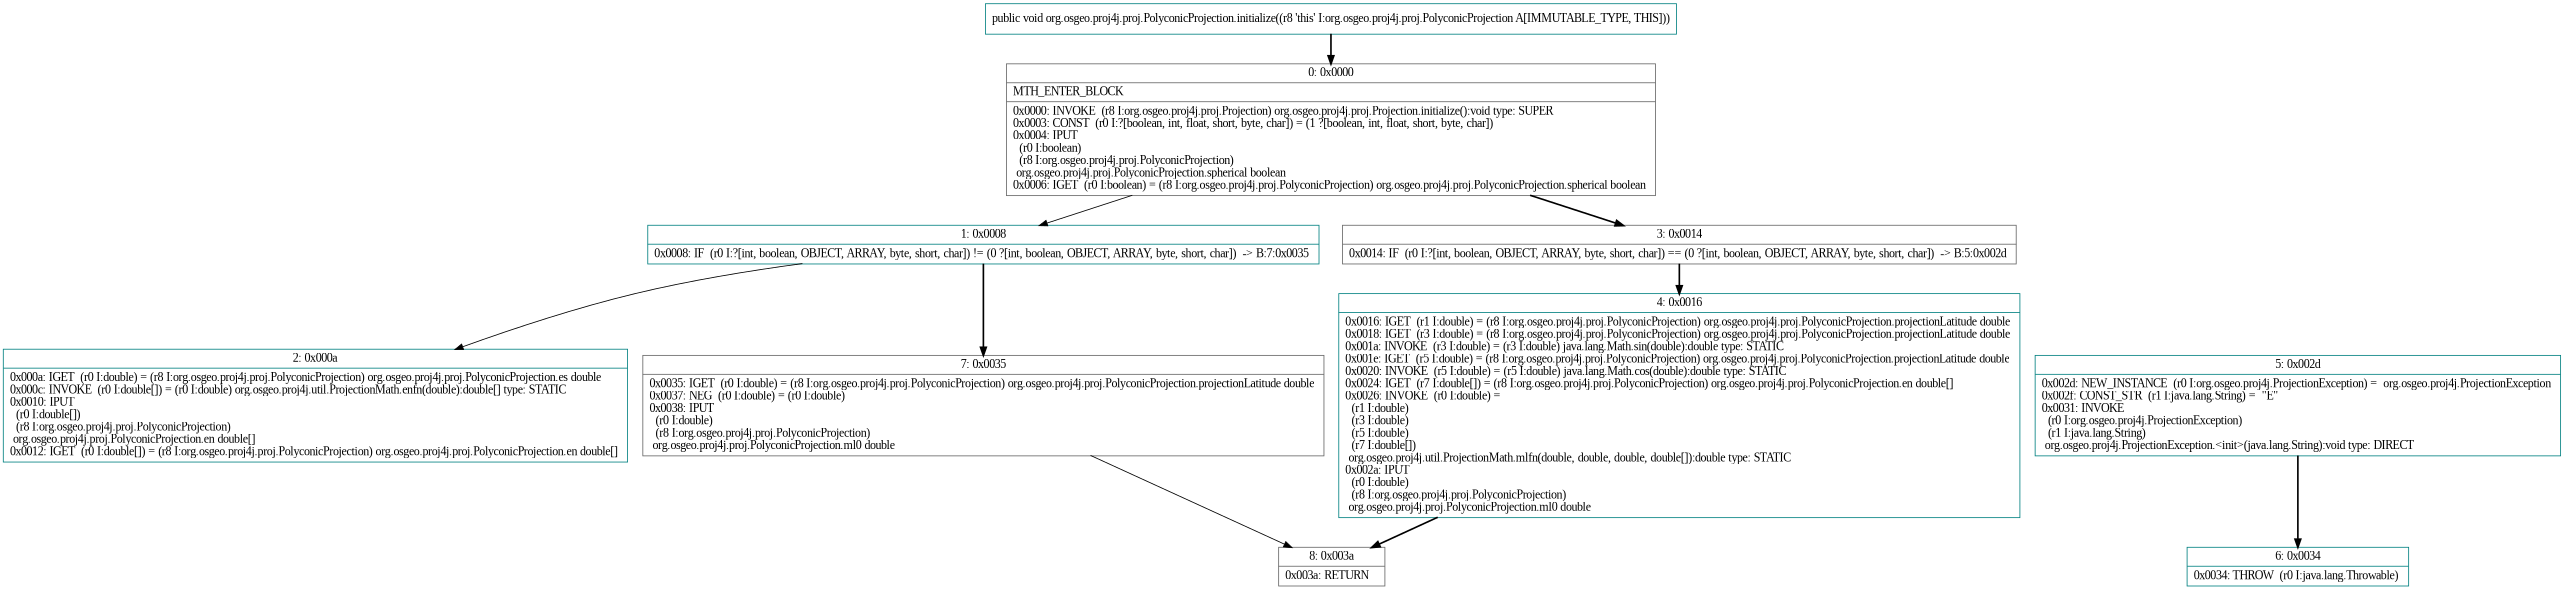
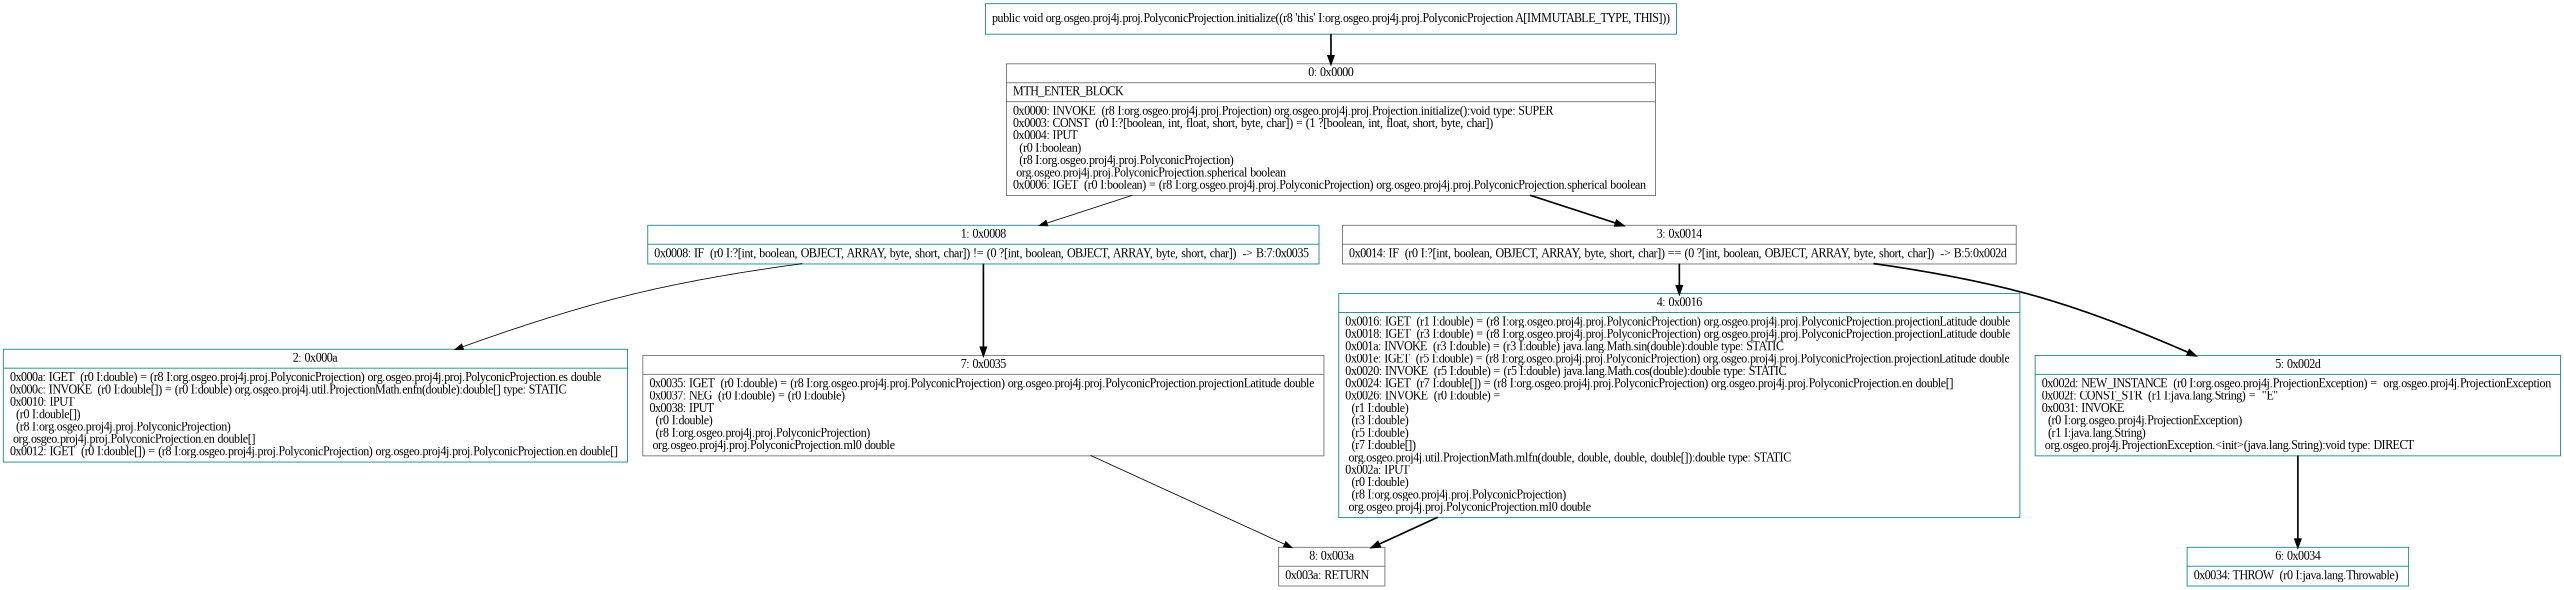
edge "3: 0x0014" -> "5: 0x002d": added
